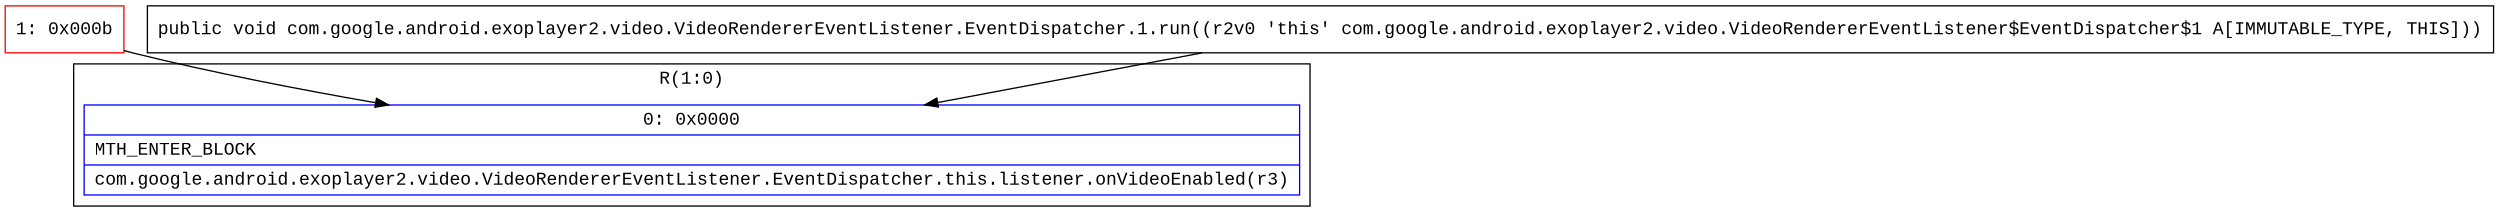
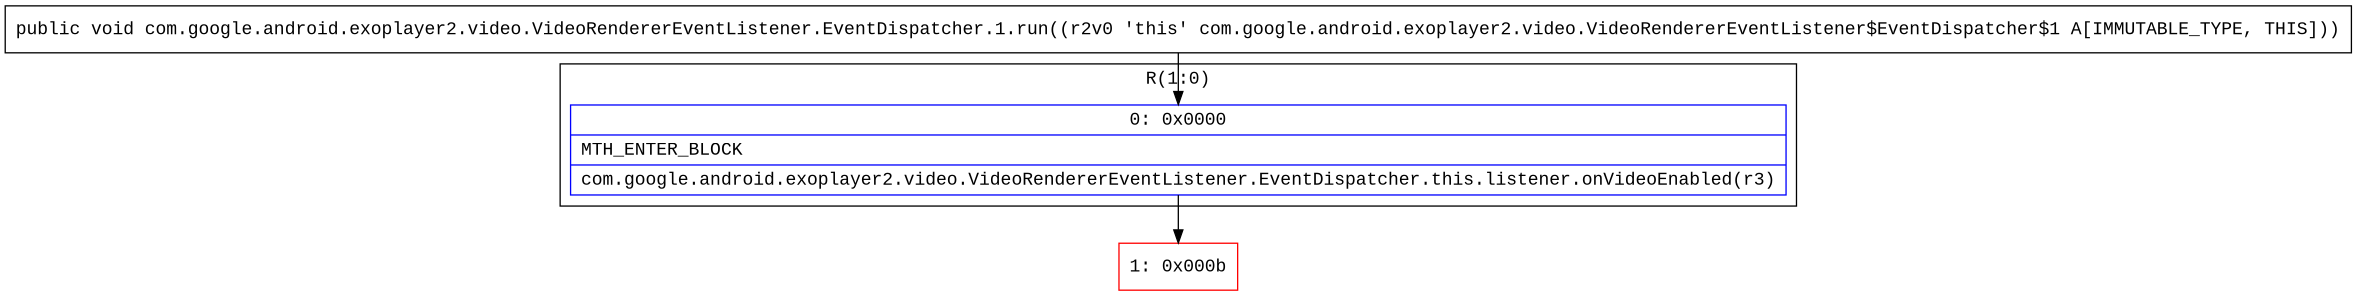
edge "1: 0x000b" -> "0: 0x0000": reversed
